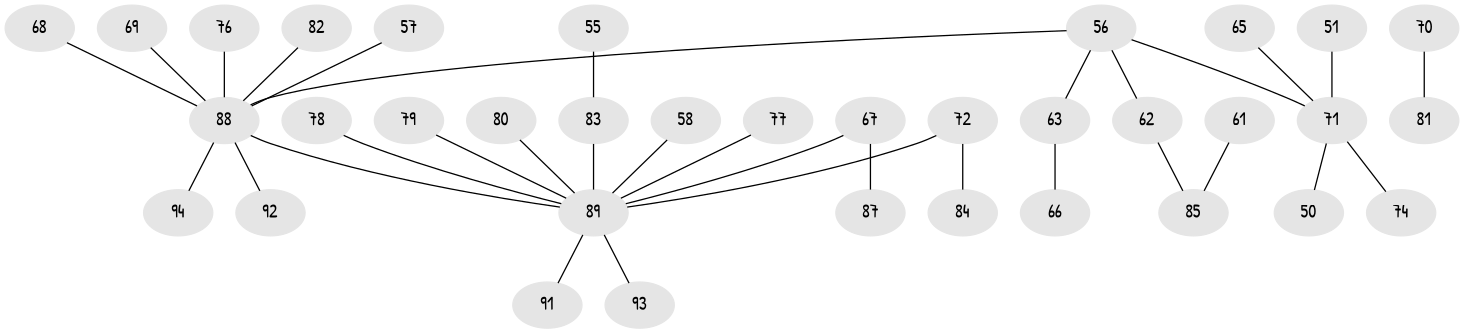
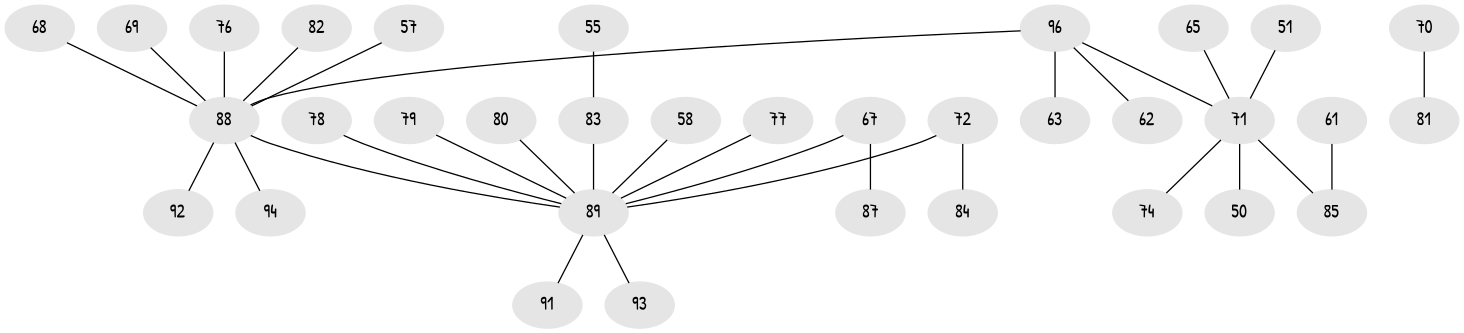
node "56": label "56" -> "96"
edge "62" -- "85": now "71" -- "85"
node "66": removed
